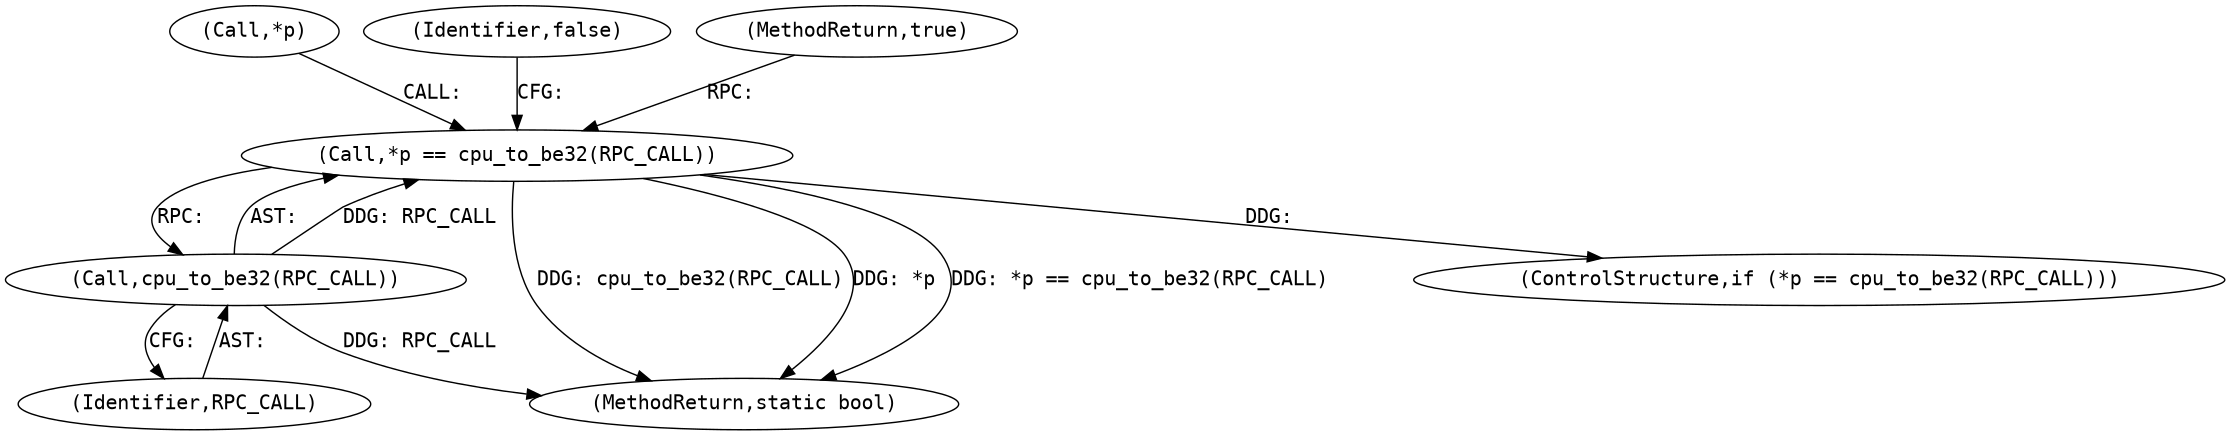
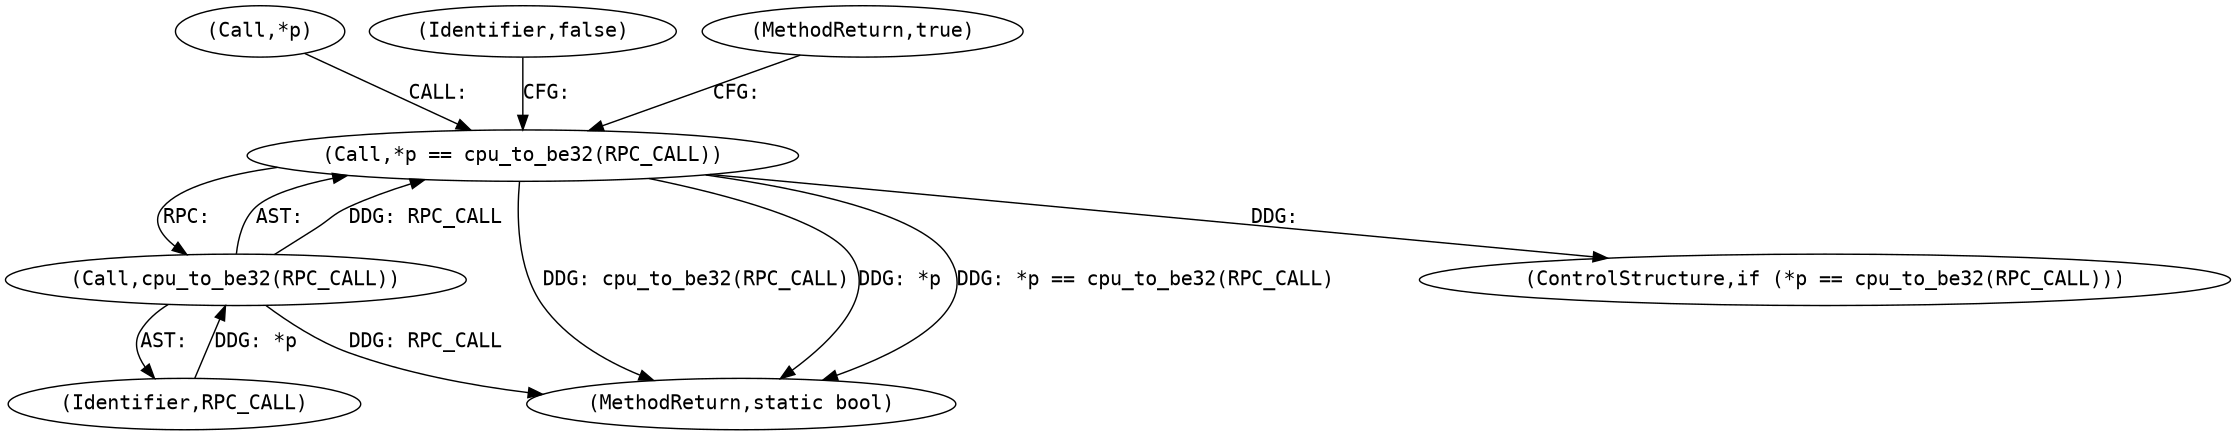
edge "(MethodReturn,true)" -> "(Call,*p == cpu_to_be32(RPC_CALL))": label "RPC: " -> "CFG: "
edge "(Call,cpu_to_be32(RPC_CALL))" -> "(Identifier,RPC_CALL)": label "CFG: " -> "AST: "
edge "(Identifier,RPC_CALL)" -> "(Call,cpu_to_be32(RPC_CALL))": label "AST: " -> "DDG: *p"
